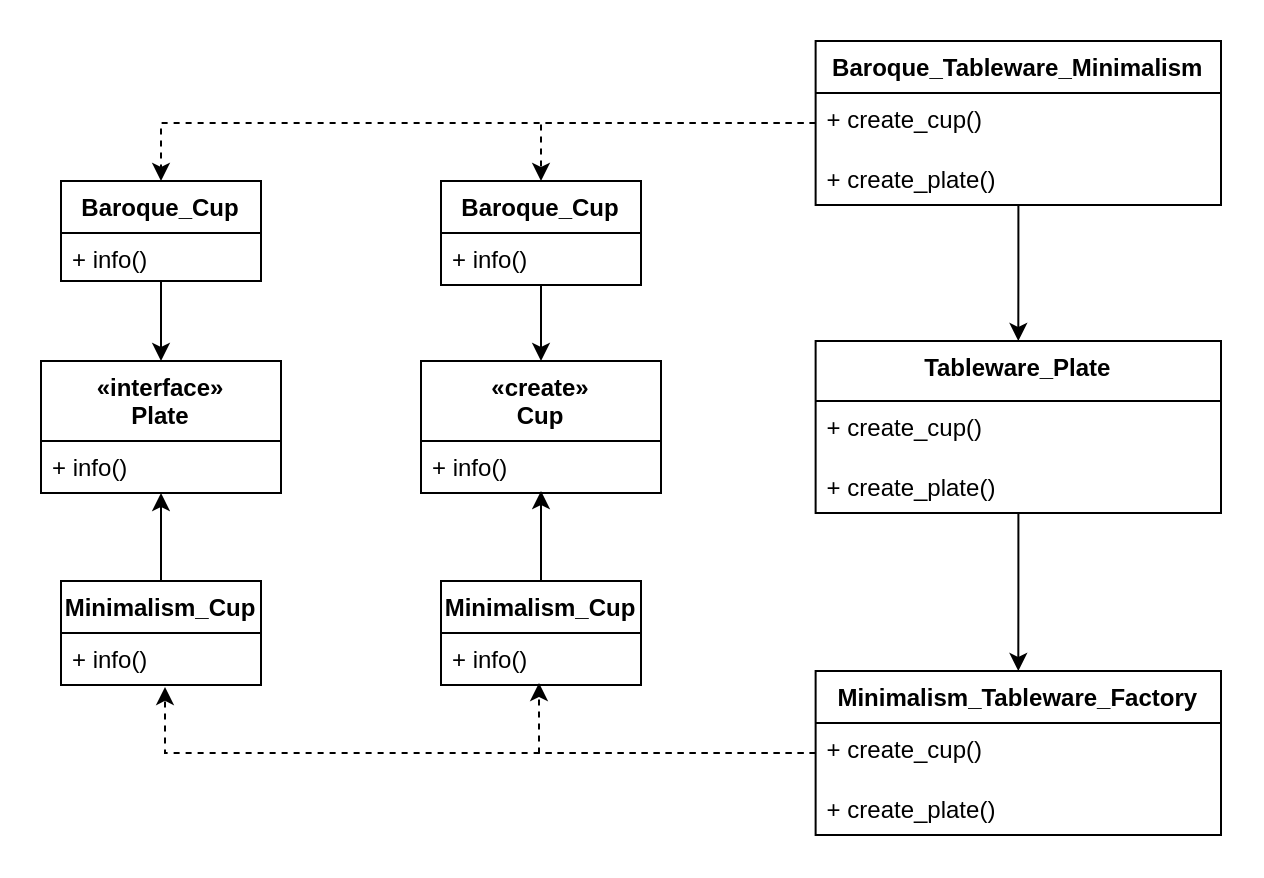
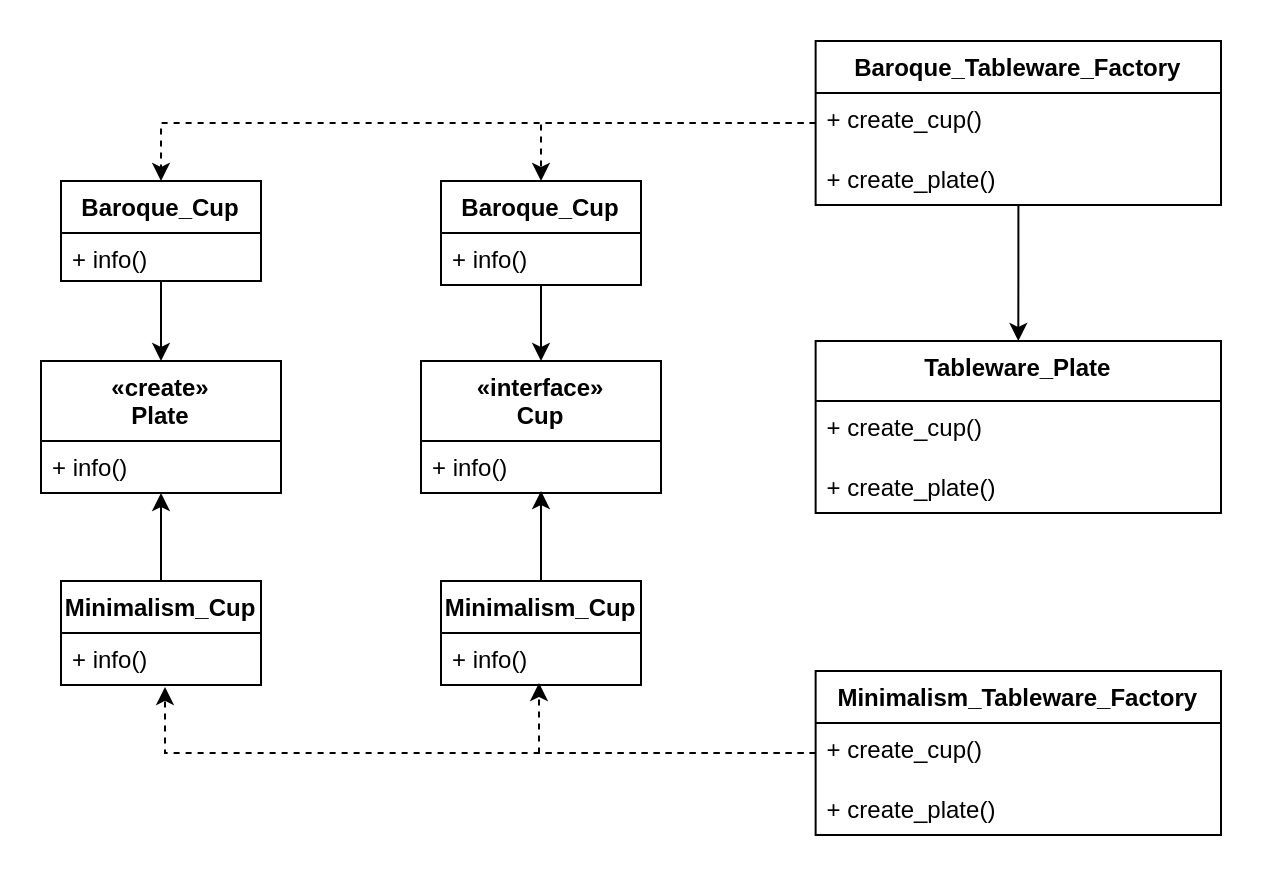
node "Baroque_Tableware_Minimalism": label "Baroque_Tableware_Minimalism" -> "Baroque_Tableware_Factory"
node "«interface» Plate": label "«interface» Plate" -> "«create» Plate"
node "«create» Cup": label "«create» Cup" -> "«interface» Cup"
edge "Tableware_Plate" -> "Minimalism_Tableware_Factory": removed
